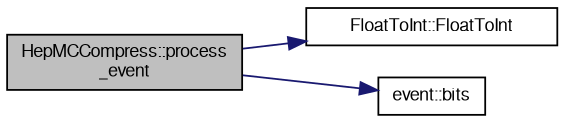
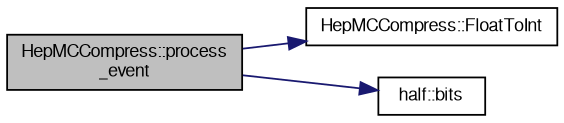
node "FloatToInt::FloatToInt": label "FloatToInt::FloatToInt" -> "HepMCCompress::FloatToInt"
node "event::bits": label "event::bits" -> "half::bits"
